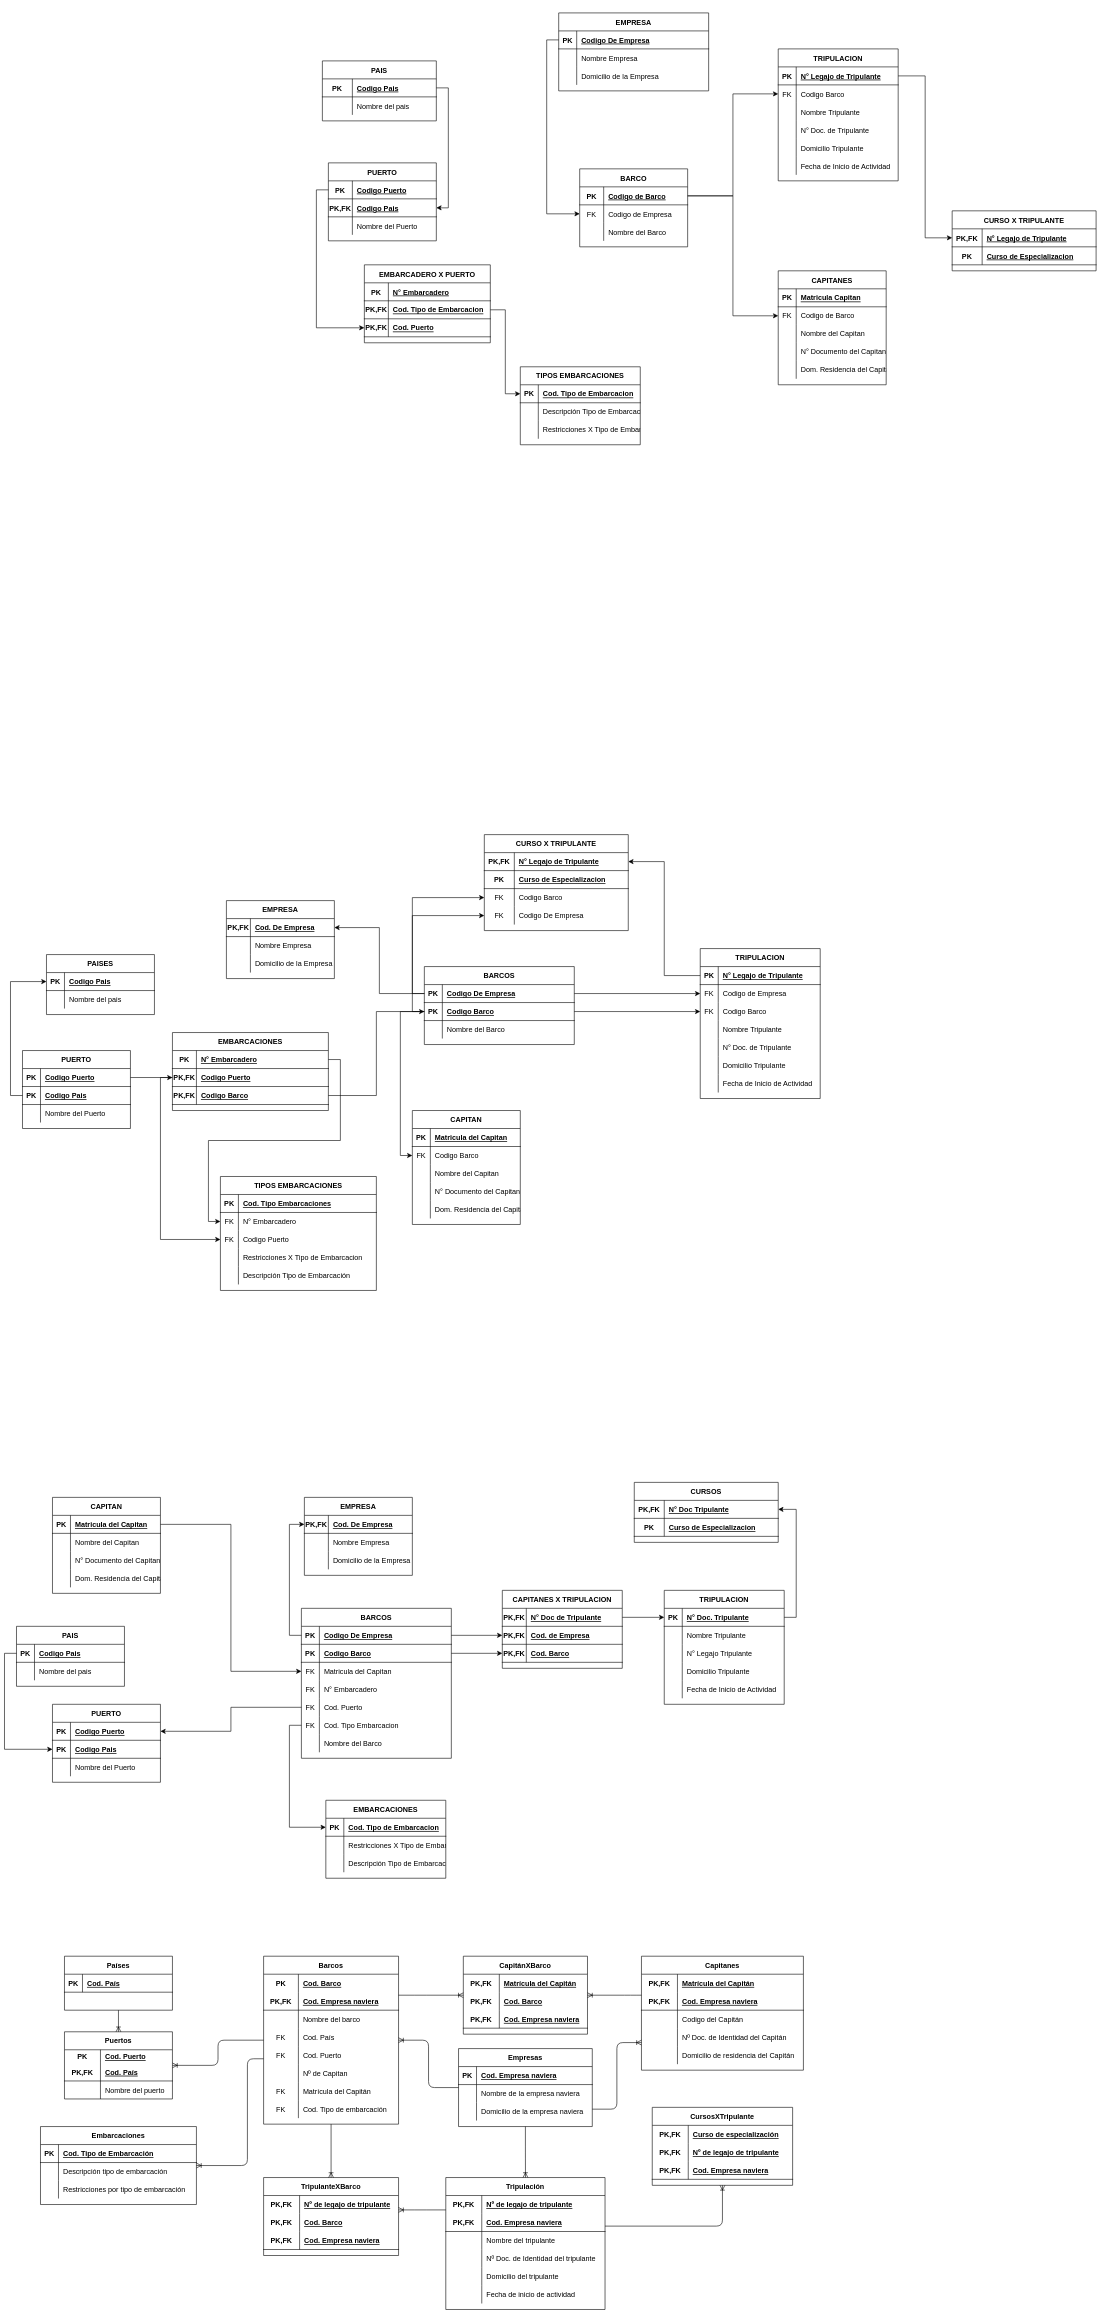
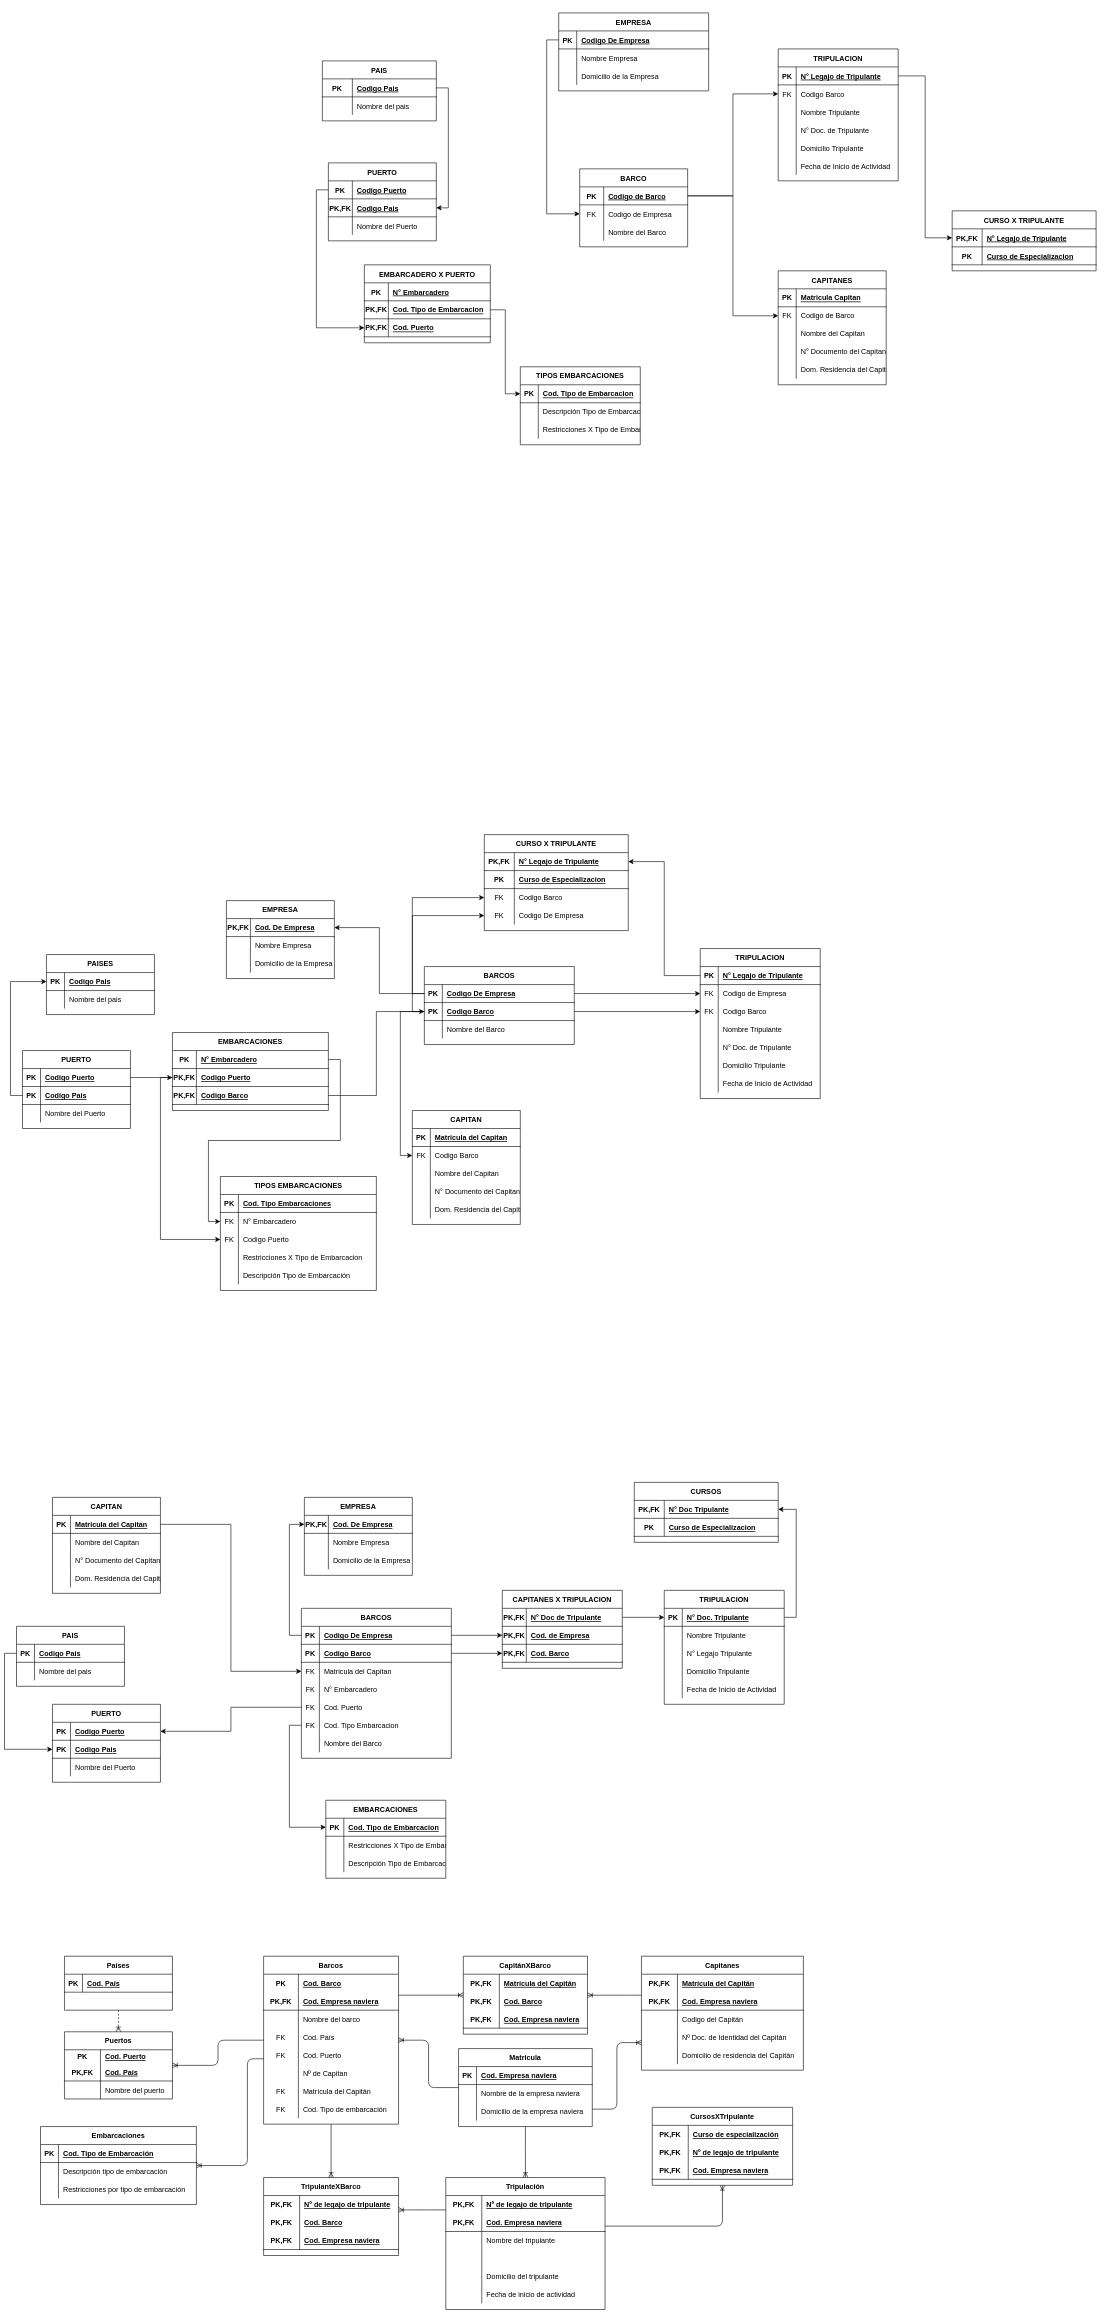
edge "Países" -> "Puertos": style solid -> dashed
node "Empresas": label "Empresas" -> "Matricula"
node "Nº Doc. de Identidad del tripulante": removed
